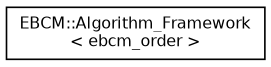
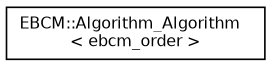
node "EBCM::Algorithm_Framework < ebcm_order >": label "EBCM::Algorithm_Framework < ebcm_order >" -> "EBCM::Algorithm_Algorithm < ebcm_order >"
